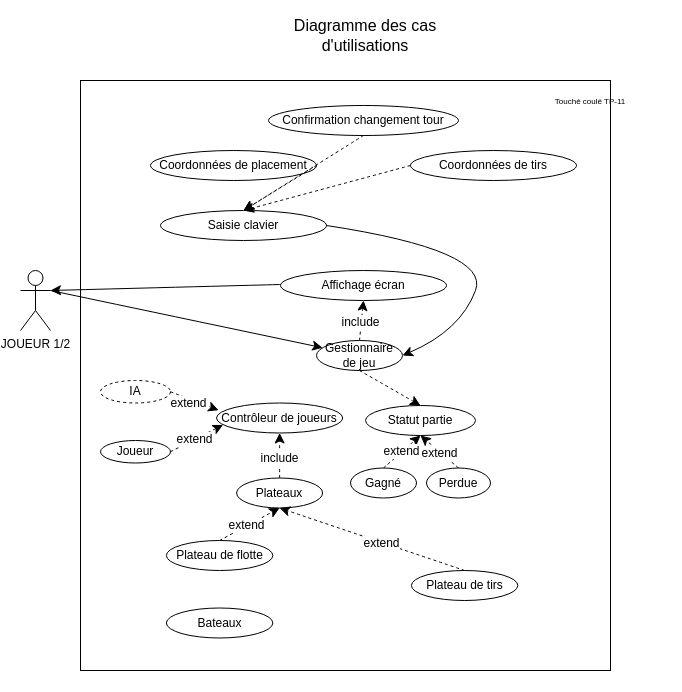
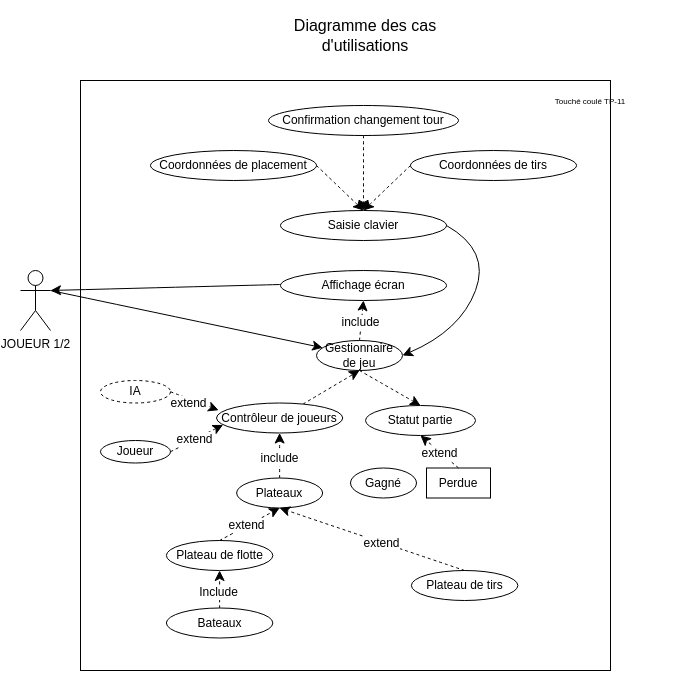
node "Saisie clavier": moved (244, 226) -> (364, 226)
edge "Contrôleur de joueurs" -> "Gestionnaire de jeu": added
edge "Gagné" -> "Statut partie": removed, label "extend"
node "Perdue": shape ellipse -> rectangle
edge "Bateaux" -> "Plateau de flotte": added, label "Include"
